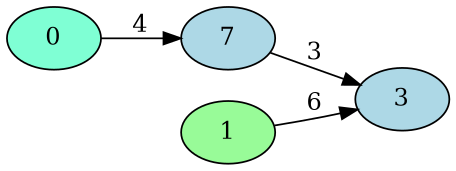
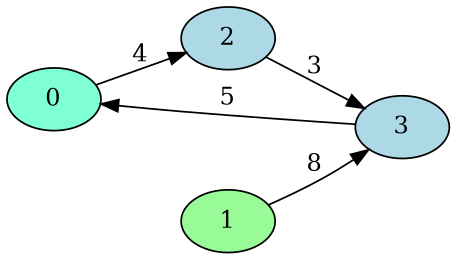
node "7": label "7" -> "2"
edge "1" -> "3": label "6" -> "8"
edge "3" -> "0": added, label "5"
